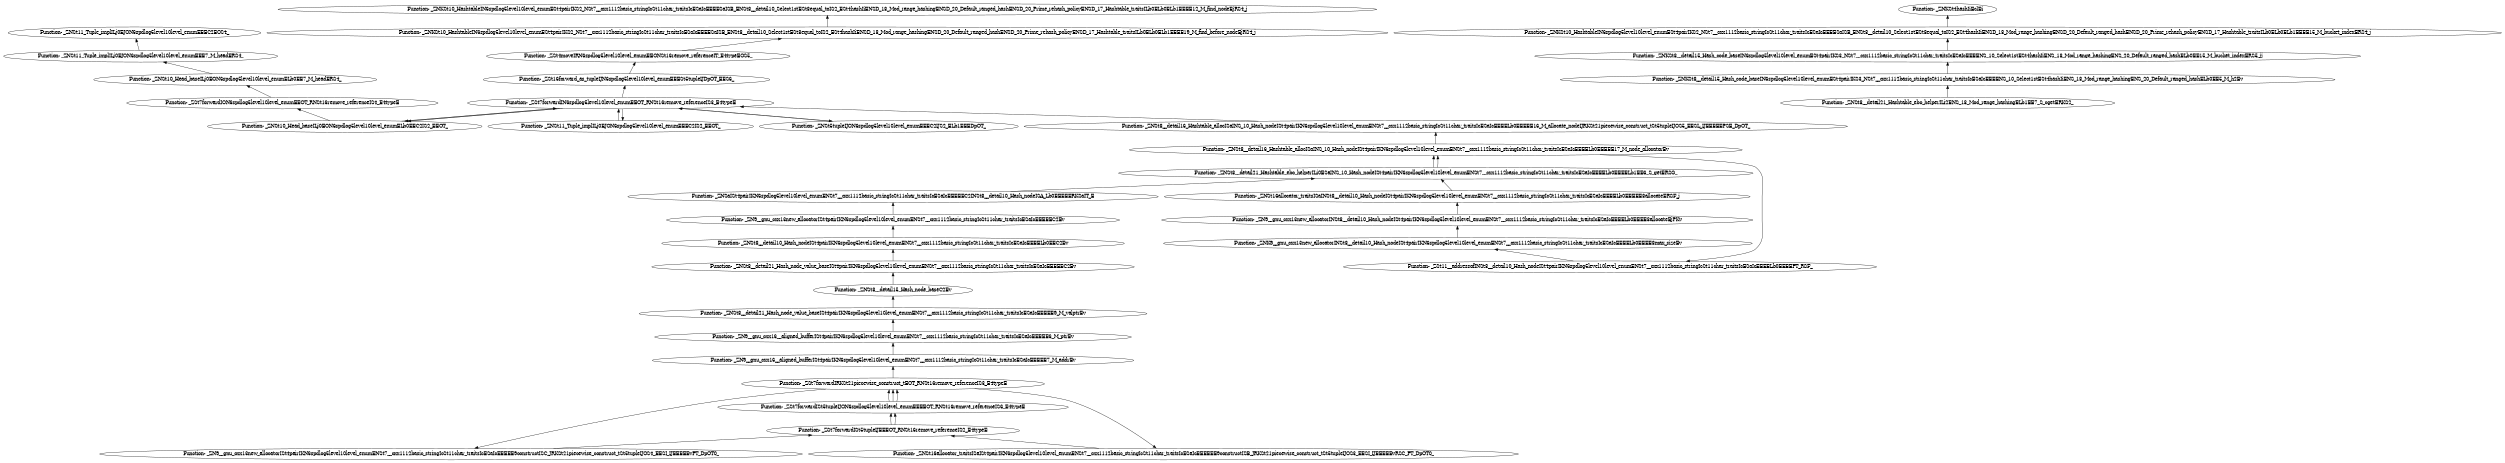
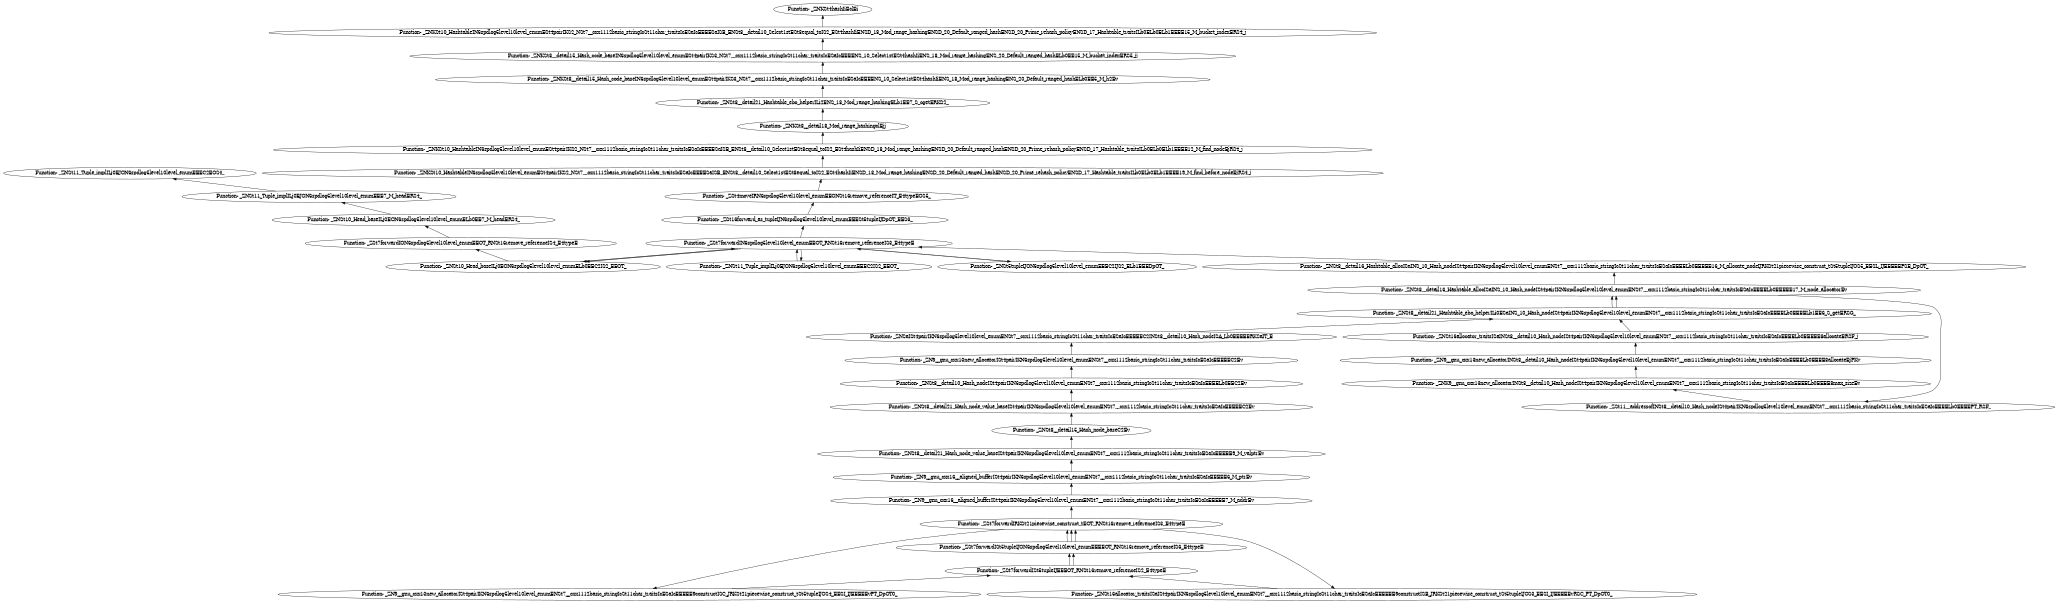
node "Function- _ZNKSt8__detail18_Mod_range_hashingclEjj": added
